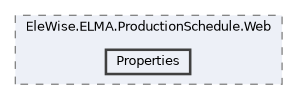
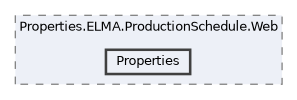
cluster "EleWise.ELMA.ProductionSchedule.Web": label "EleWise.ELMA.ProductionSchedule.Web" -> "Properties.ELMA.ProductionSchedule.Web"
